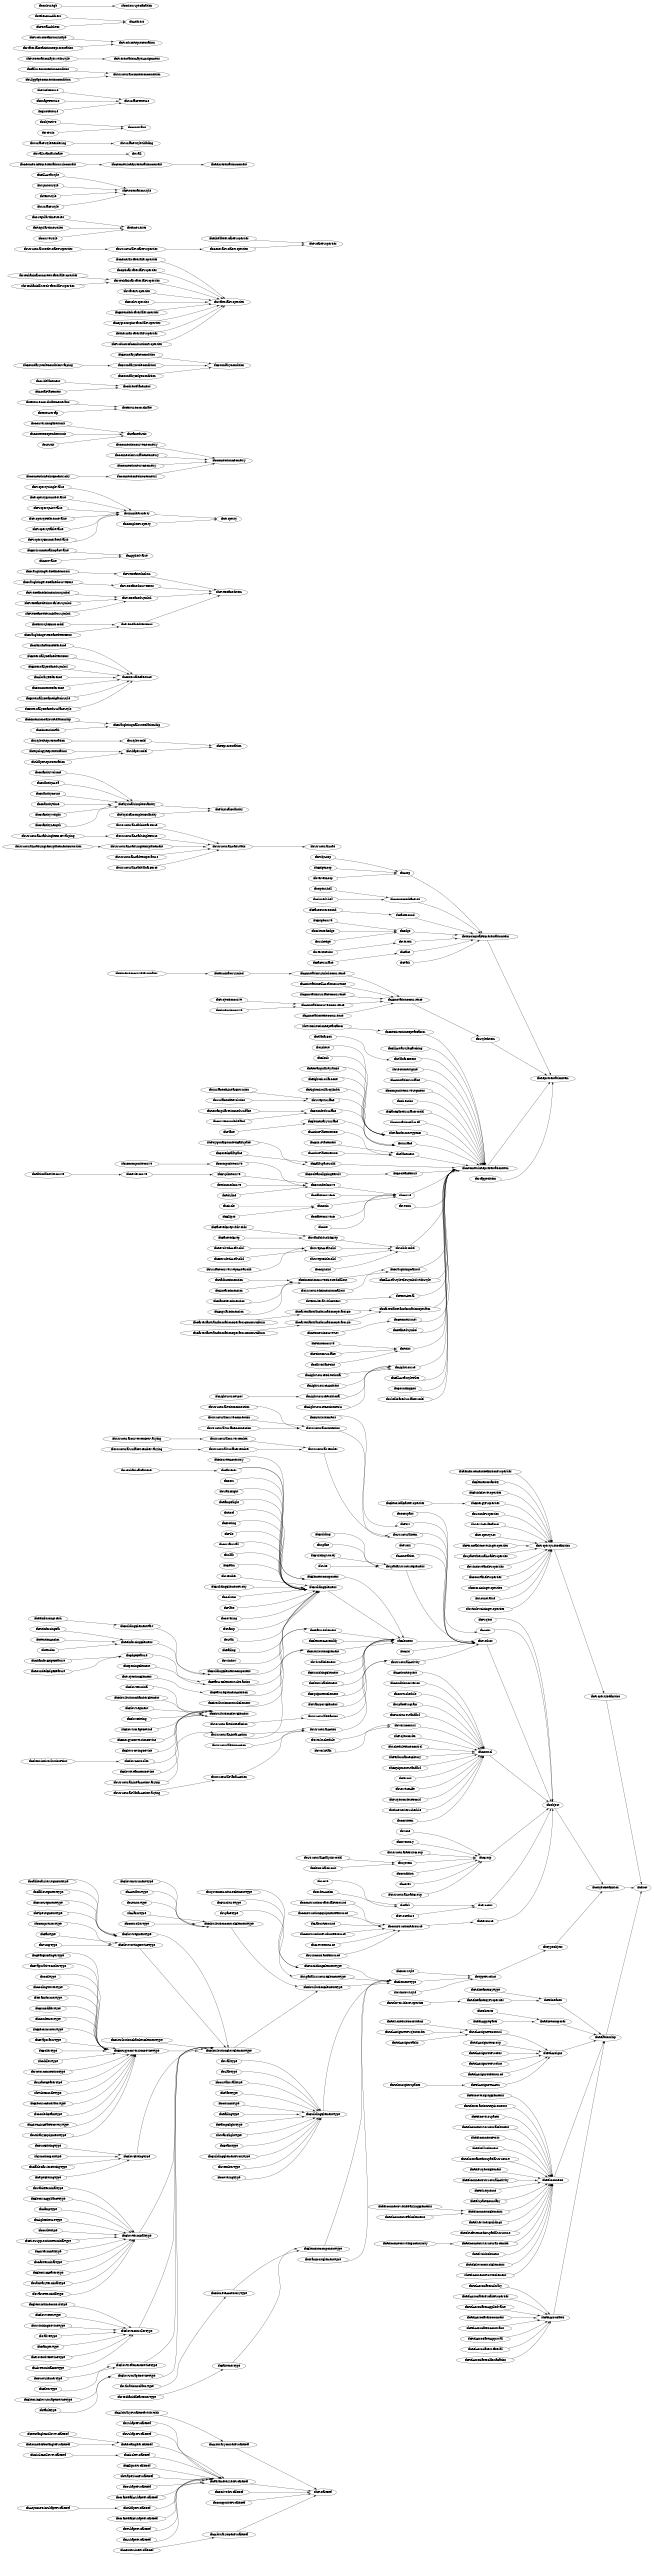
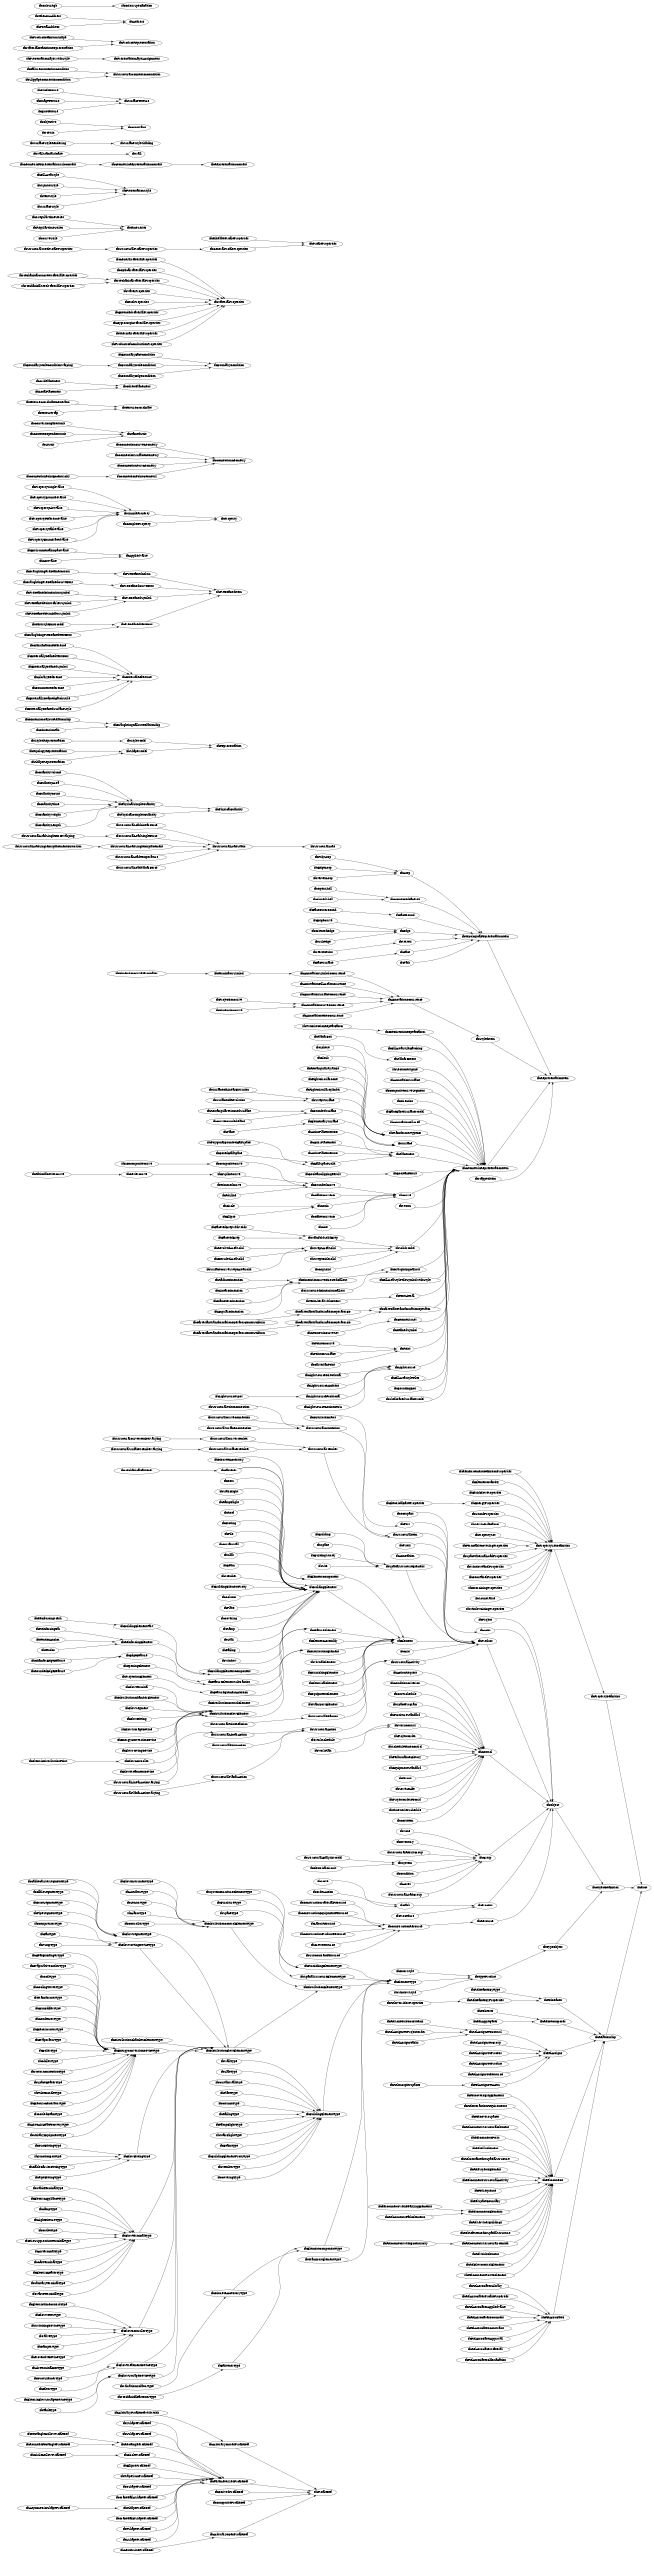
edge "IfcPlanarExtent" -> "IfcGeometricRepresentationItem": removed
edge "IfcHalfSpaceSolid" -> "IfcGeometricRepresentationItem": now "IfcHalfSpaceSolid" -> "IfcPlacement"
edge "IfcStructuralLinearAction" -> "IfcDistributionElement": now "IfcDistributionFlowElement" -> "IfcDistributionElement"
